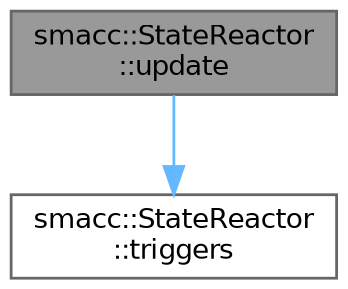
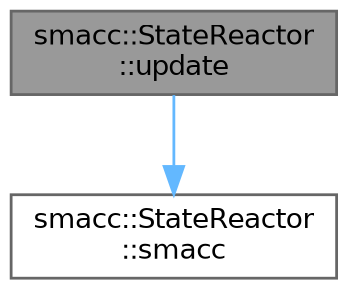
node "smacc::StateReactor ::triggers": label "smacc::StateReactor ::triggers" -> "smacc::StateReactor ::smacc"
